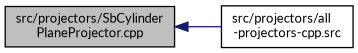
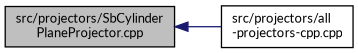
node "src/projectors/all -projectors-cpp.src": label "src/projectors/all -projectors-cpp.src" -> "src/projectors/all -projectors-cpp.cpp"
